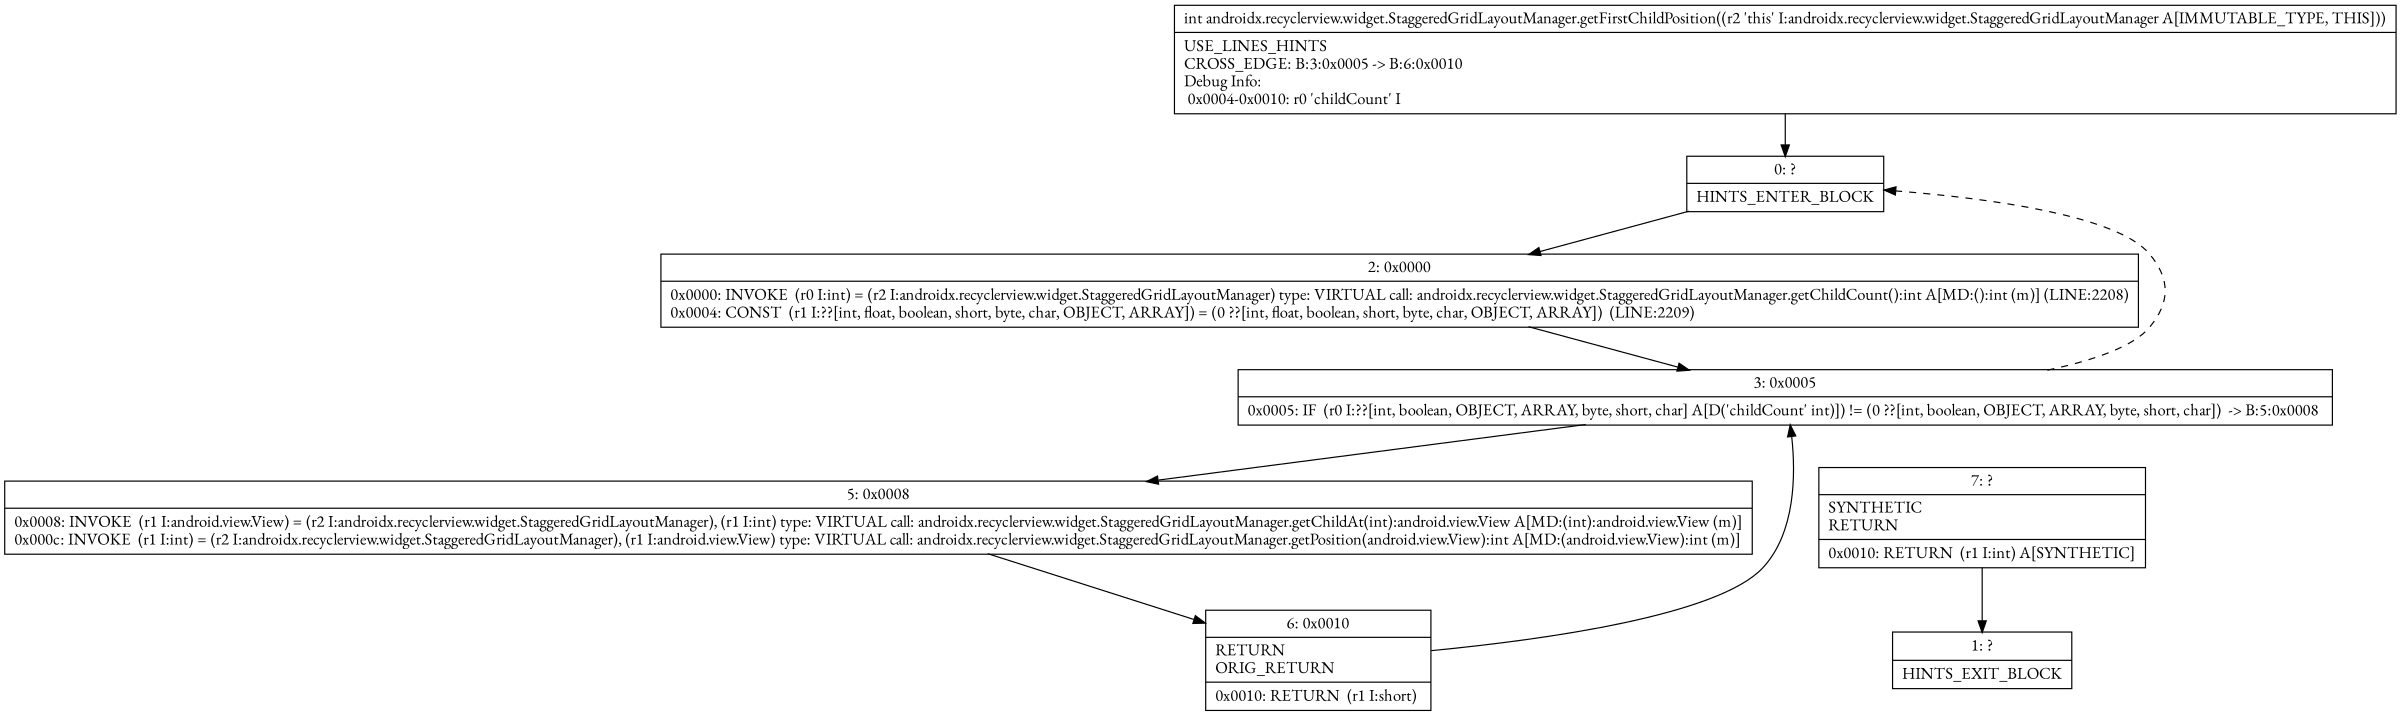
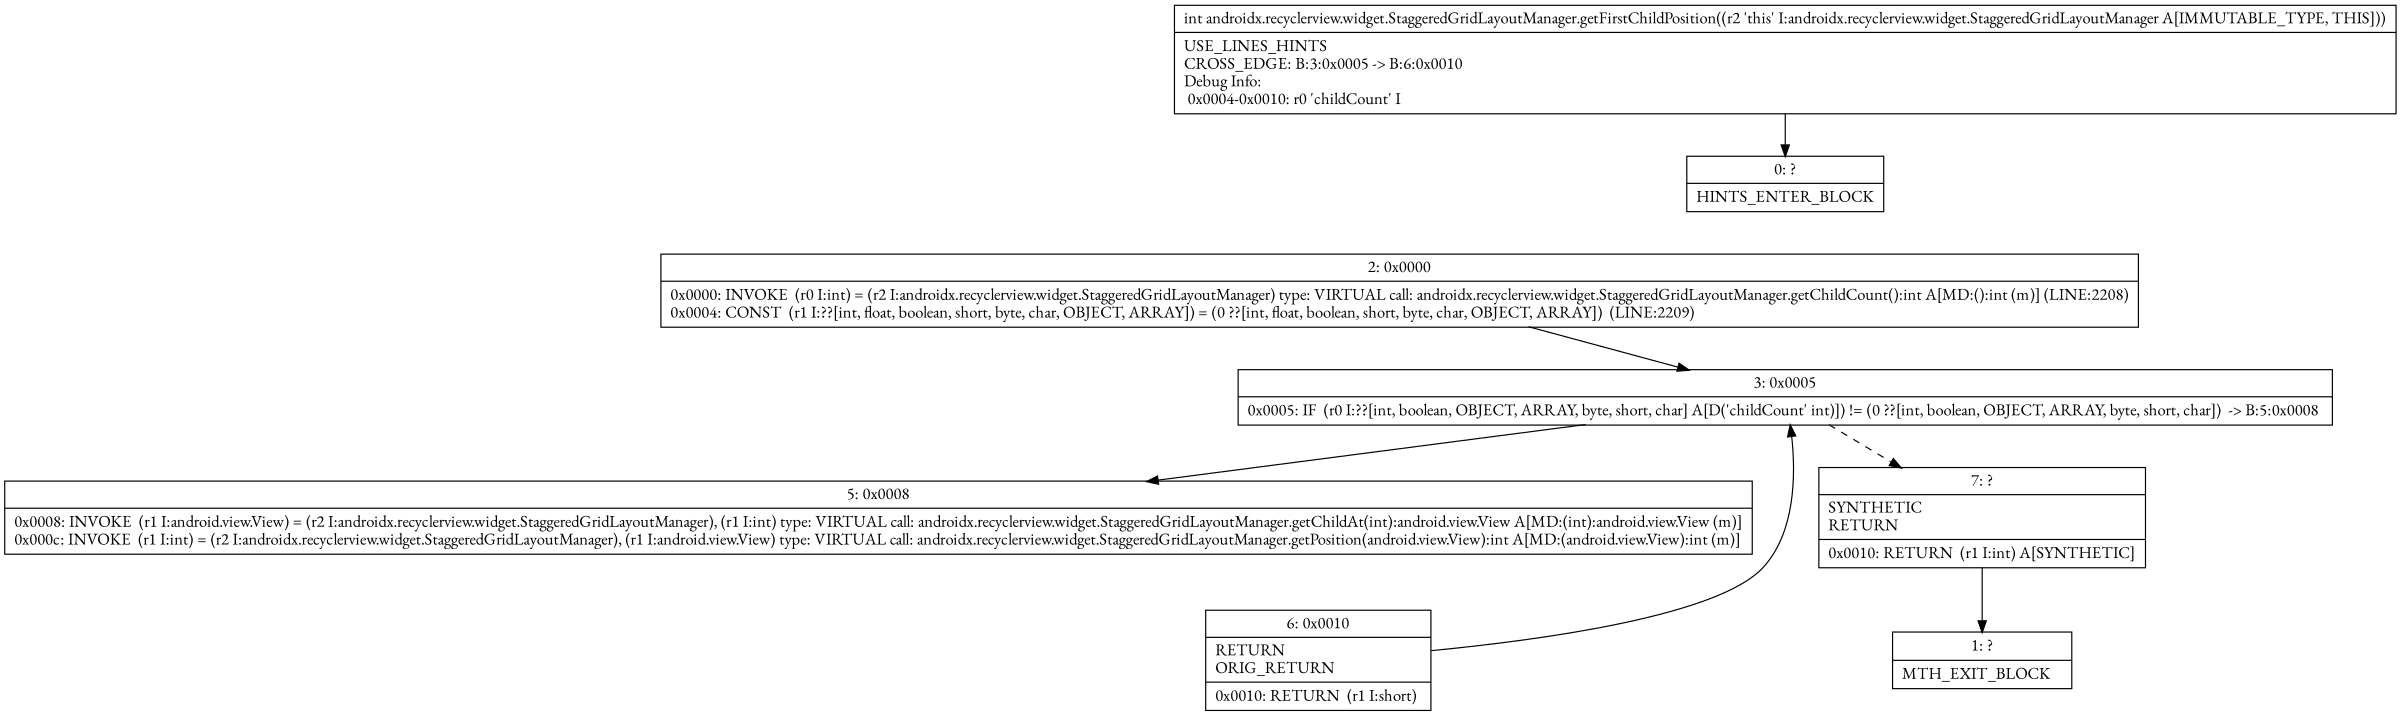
edge "0: ?" -> "2: 0x0000": removed
edge "3: 0x0005" -> "0: ?": now "3: 0x0005" -> "7: ?"
edge "5: 0x0008" -> "6: 0x0010": removed
node "1: ?": text "HINTS_EXIT_BLOCK" -> "MTH_EXIT_BLOCK"
